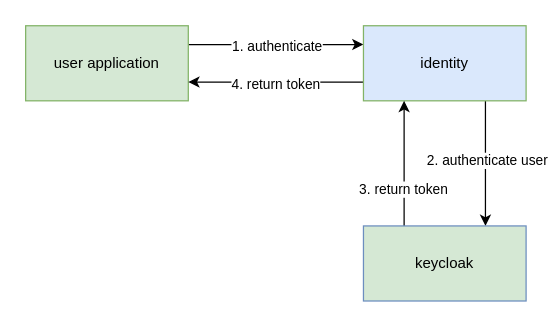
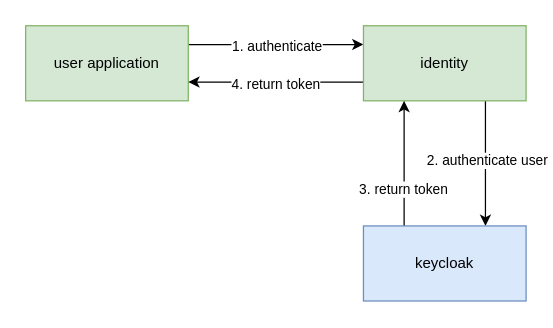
node "identity": fillcolor #dae8fc -> #d5e8d4
node "keycloak": fillcolor #d5e8d4 -> #dae8fc
